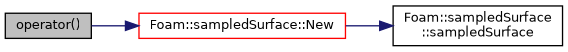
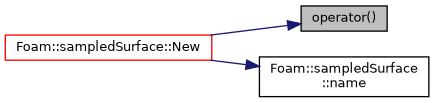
edge "operator()" -> "Foam::sampledSurface::New": reversed
node "Foam::sampledSurface ::sampledSurface": label "Foam::sampledSurface ::sampledSurface" -> "Foam::sampledSurface ::name"
